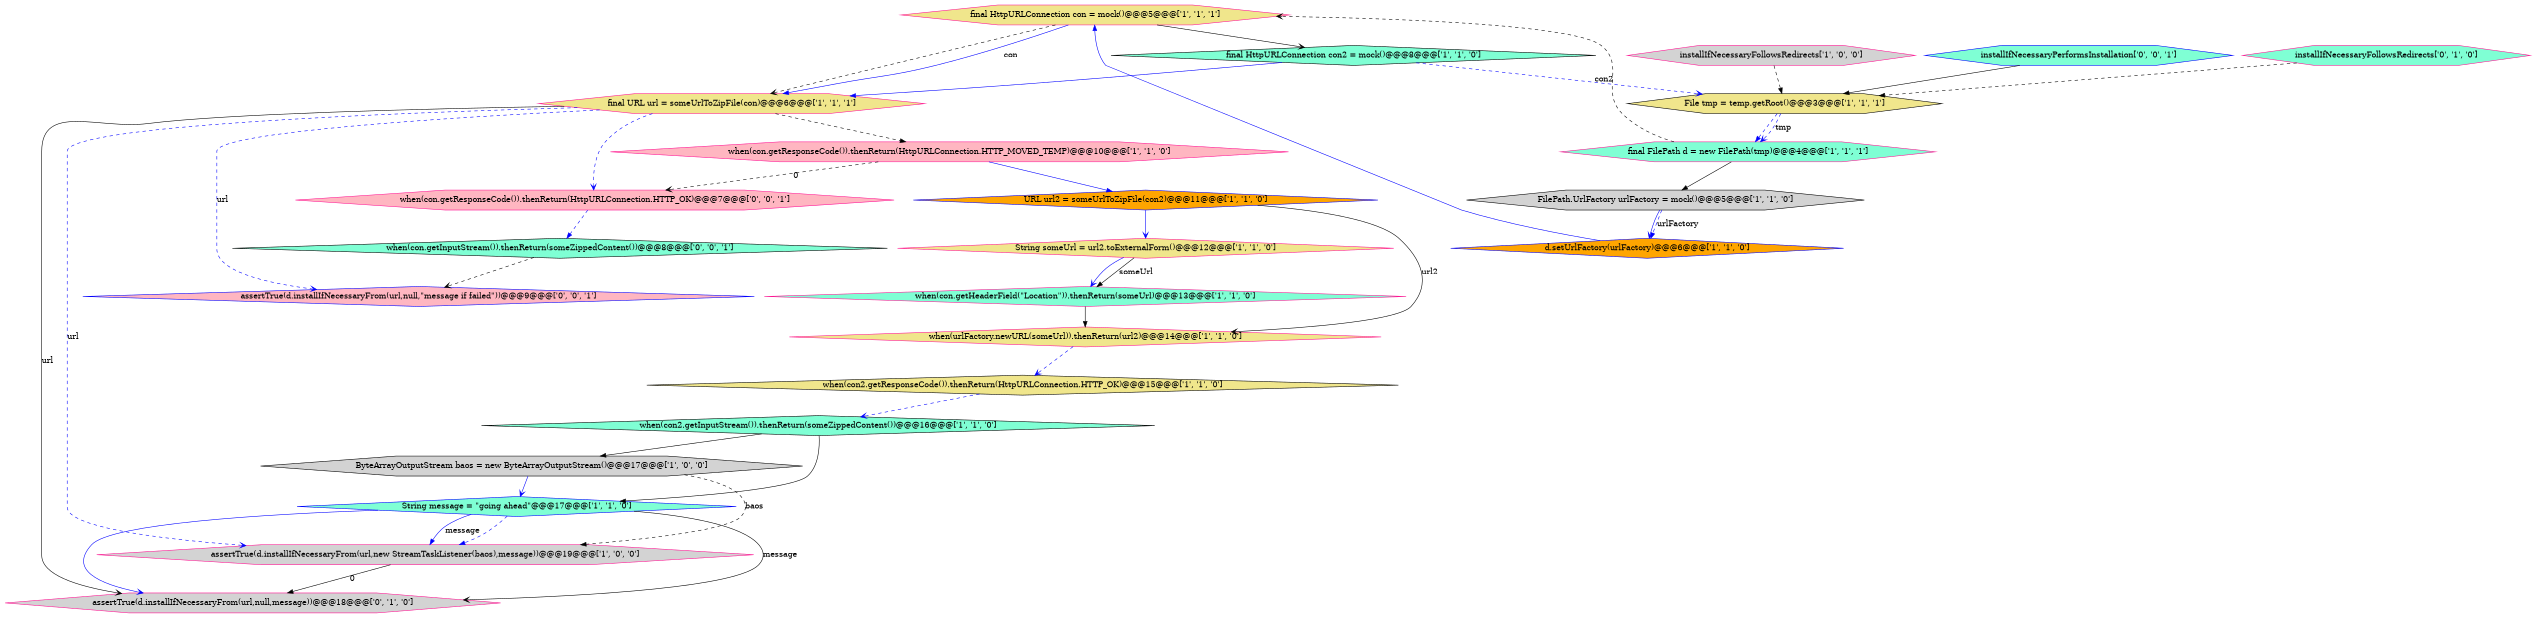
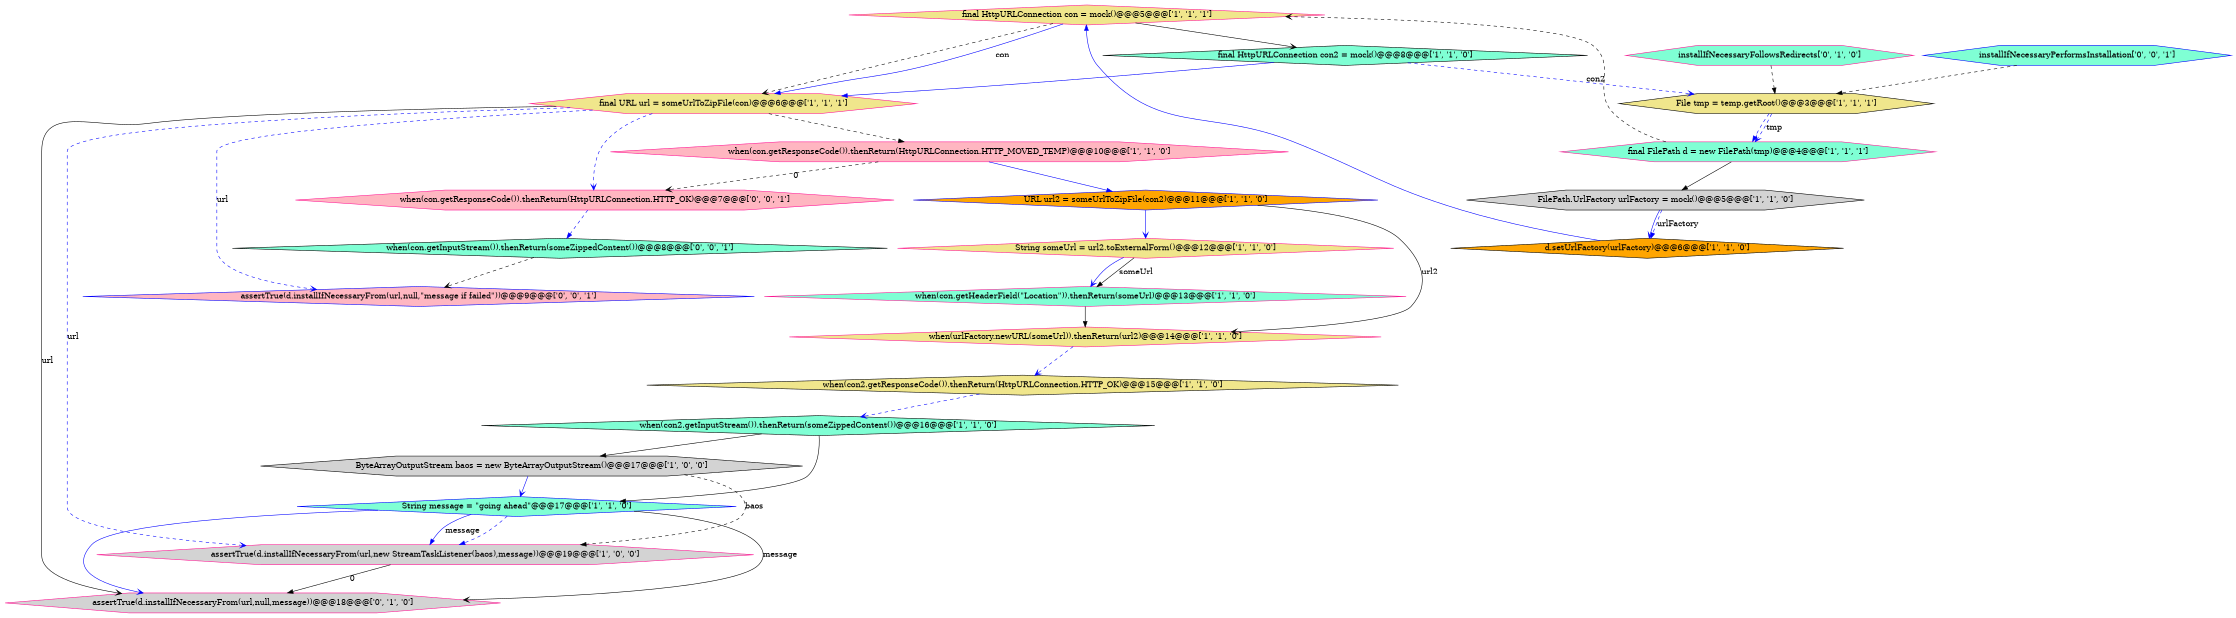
node "final HttpURLConnection con = mock()@@@5@@@['1', '1', '1']": shape hexagon -> diamond
node "installIfNecessaryFollowsRedirects['1', '0', '0']": removed
edge "installIfNecessaryPerformsInstallation['0', '0', '1']" -> "File tmp = temp.getRoot()@@@3@@@['1', '1', '1']": style solid -> dashed
node "d.setUrlFactory(urlFactory)@@@6@@@['1', '1', '0']": color blue -> black
